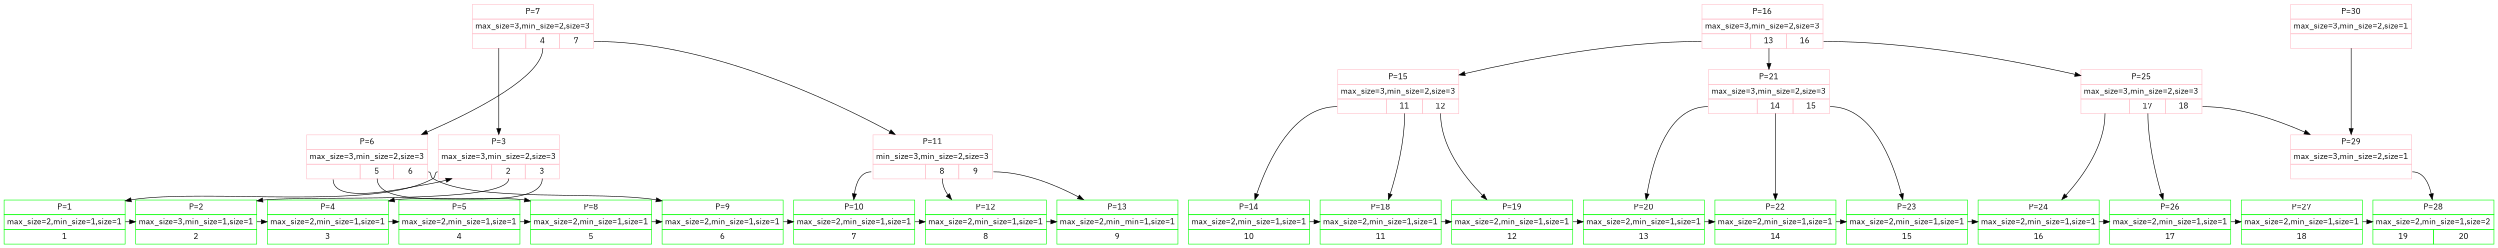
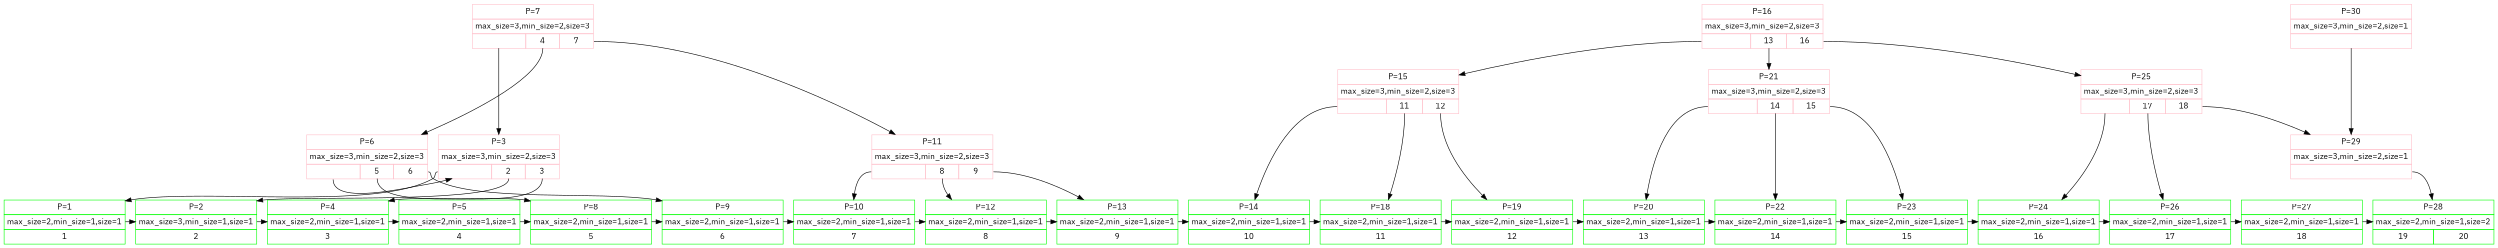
node "P=11": text "min_size=3,min_size=2,size=3" -> "max_size=3,min_size=2,size=3"
node "P=13": text "max_size=2,min_min=1,size=1" -> "max_size=2,min_size=1,size=1"
edge "P=13" -> "P=14": added
